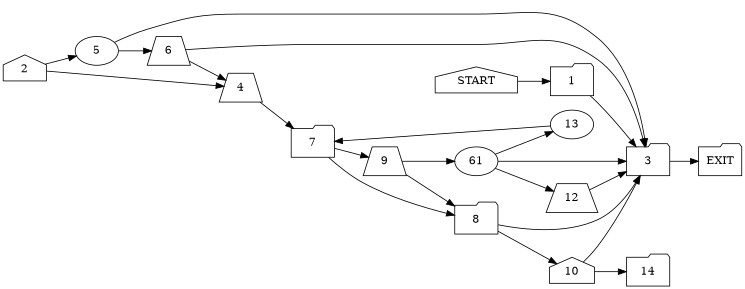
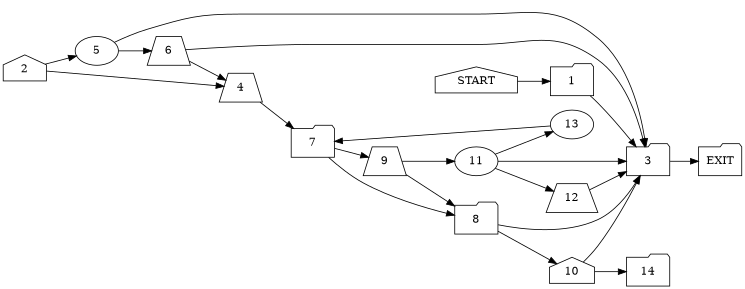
node "61": label "61" -> "11"
